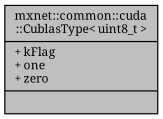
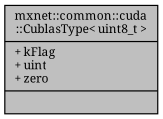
node "mxnet::common::cuda": text "+ one" -> "+ uint"
